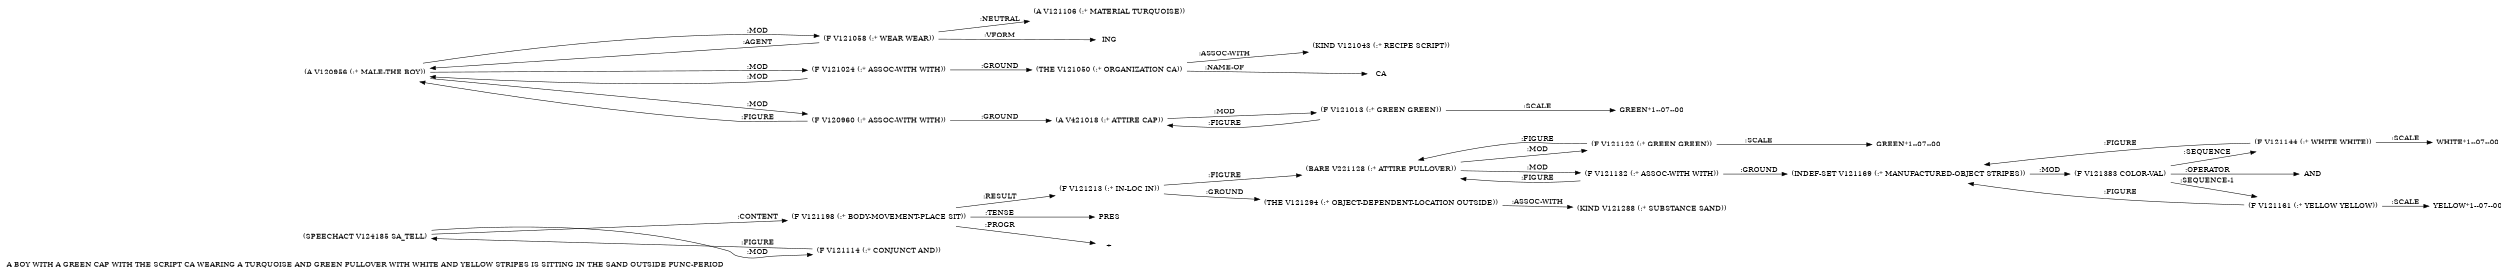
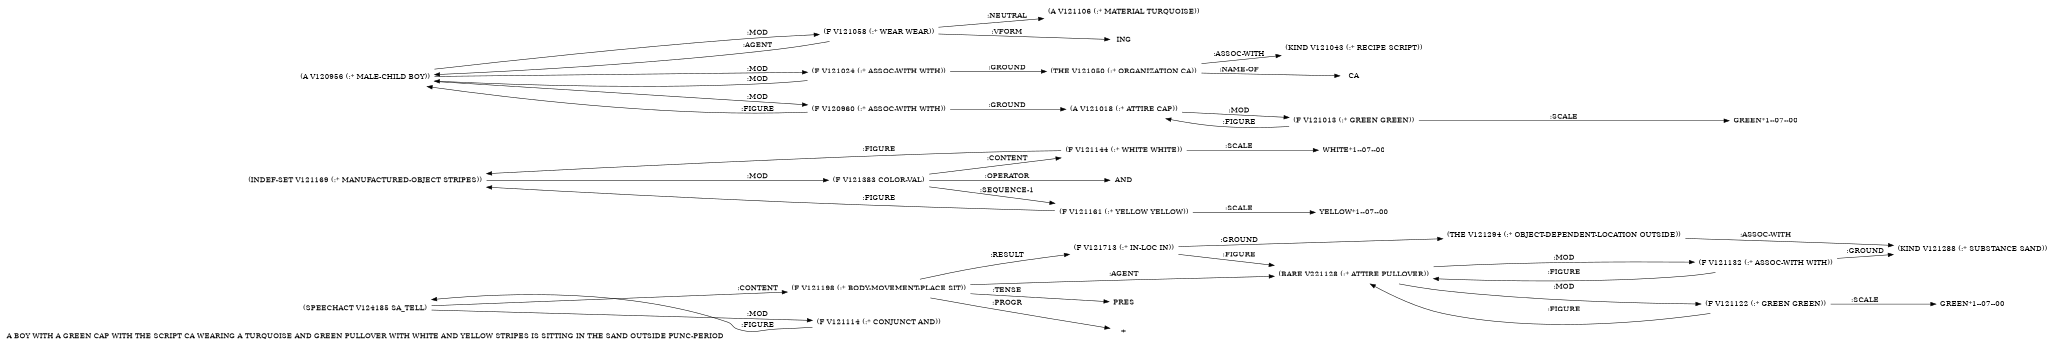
node "(A V120956 (:* MALE-THE BOY))": label "(A V120956 (:* MALE-THE BOY))" -> "(A V120956 (:* MALE-CHILD BOY))"
node "(A V421018 (:* ATTIRE CAP))": label "(A V421018 (:* ATTIRE CAP))" -> "(A V121018 (:* ATTIRE CAP))"
edge "(F V121383 COLOR-VAL)" -> "(F V121144 (:* WHITE WHITE))": label ":SEQUENCE" -> ":CONTENT"
edge "(F V121132 (:* ASSOC-WITH WITH))" -> "(INDEF-SET V121169 (:* MANUFACTURED-OBJECT STRIPES))": now "(F V121132 (:* ASSOC-WITH WITH))" -> "(KIND V121288 (:* SUBSTANCE SAND))"
node "(F V121213 (:* IN-LOC IN))": label "(F V121213 (:* IN-LOC IN))" -> "(F V121713 (:* IN-LOC IN))"
edge "(F V121198 (:* BODY-MOVEMENT-PLACE SIT))" -> "(BARE V221128 (:* ATTIRE PULLOVER))": added, label ":AGENT"
